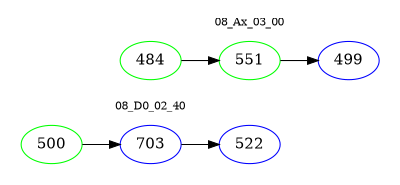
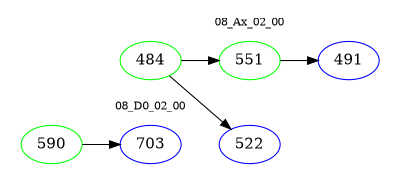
cluster "08_Ax_03_00": label "08_Ax_03_00" -> "08_Ax_02_00"
node "499": label "499" -> "491"
cluster "08_D0_02_40": label "08_D0_02_40" -> "08_D0_02_00"
node "500": label "500" -> "590"
edge "703" -> "522": now "484" -> "522"
